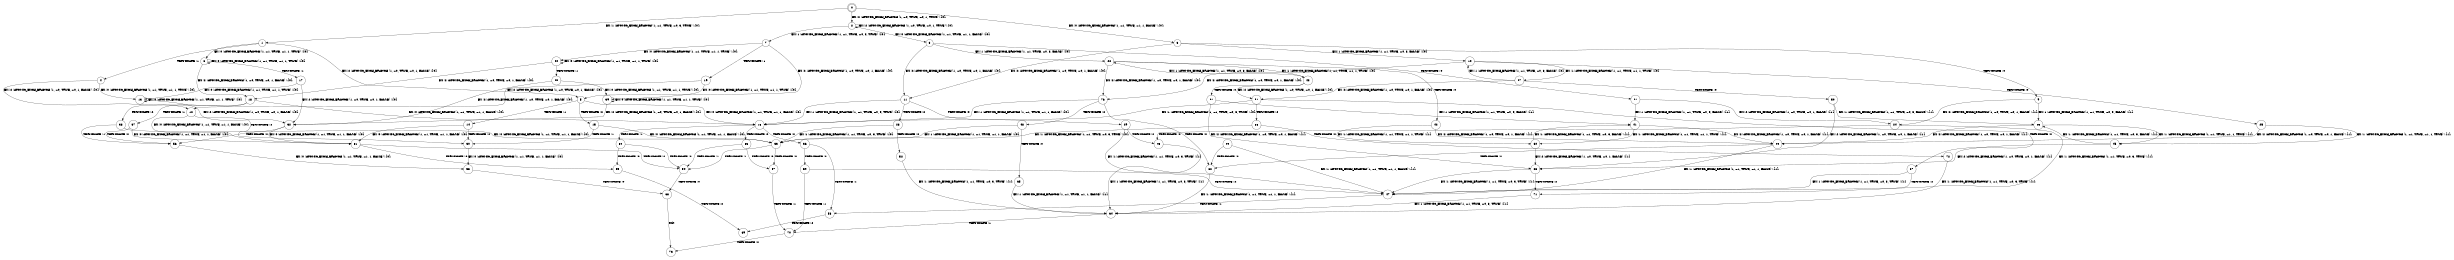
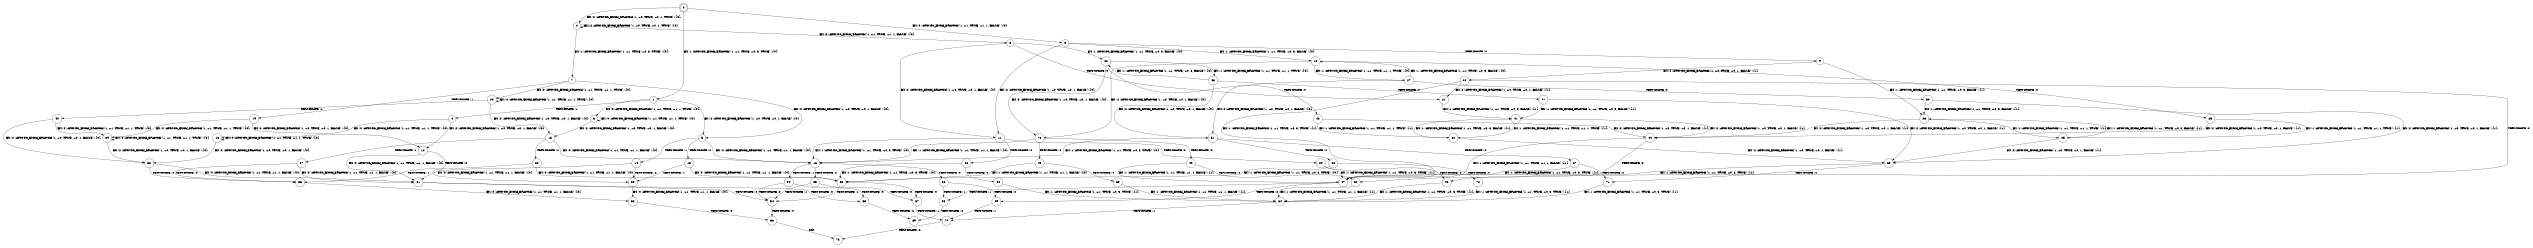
node "17": removed
edge "21" -> "24": reversed
edge "76" -> "62": now "76" -> "49"
edge "59" -> "47": reversed
